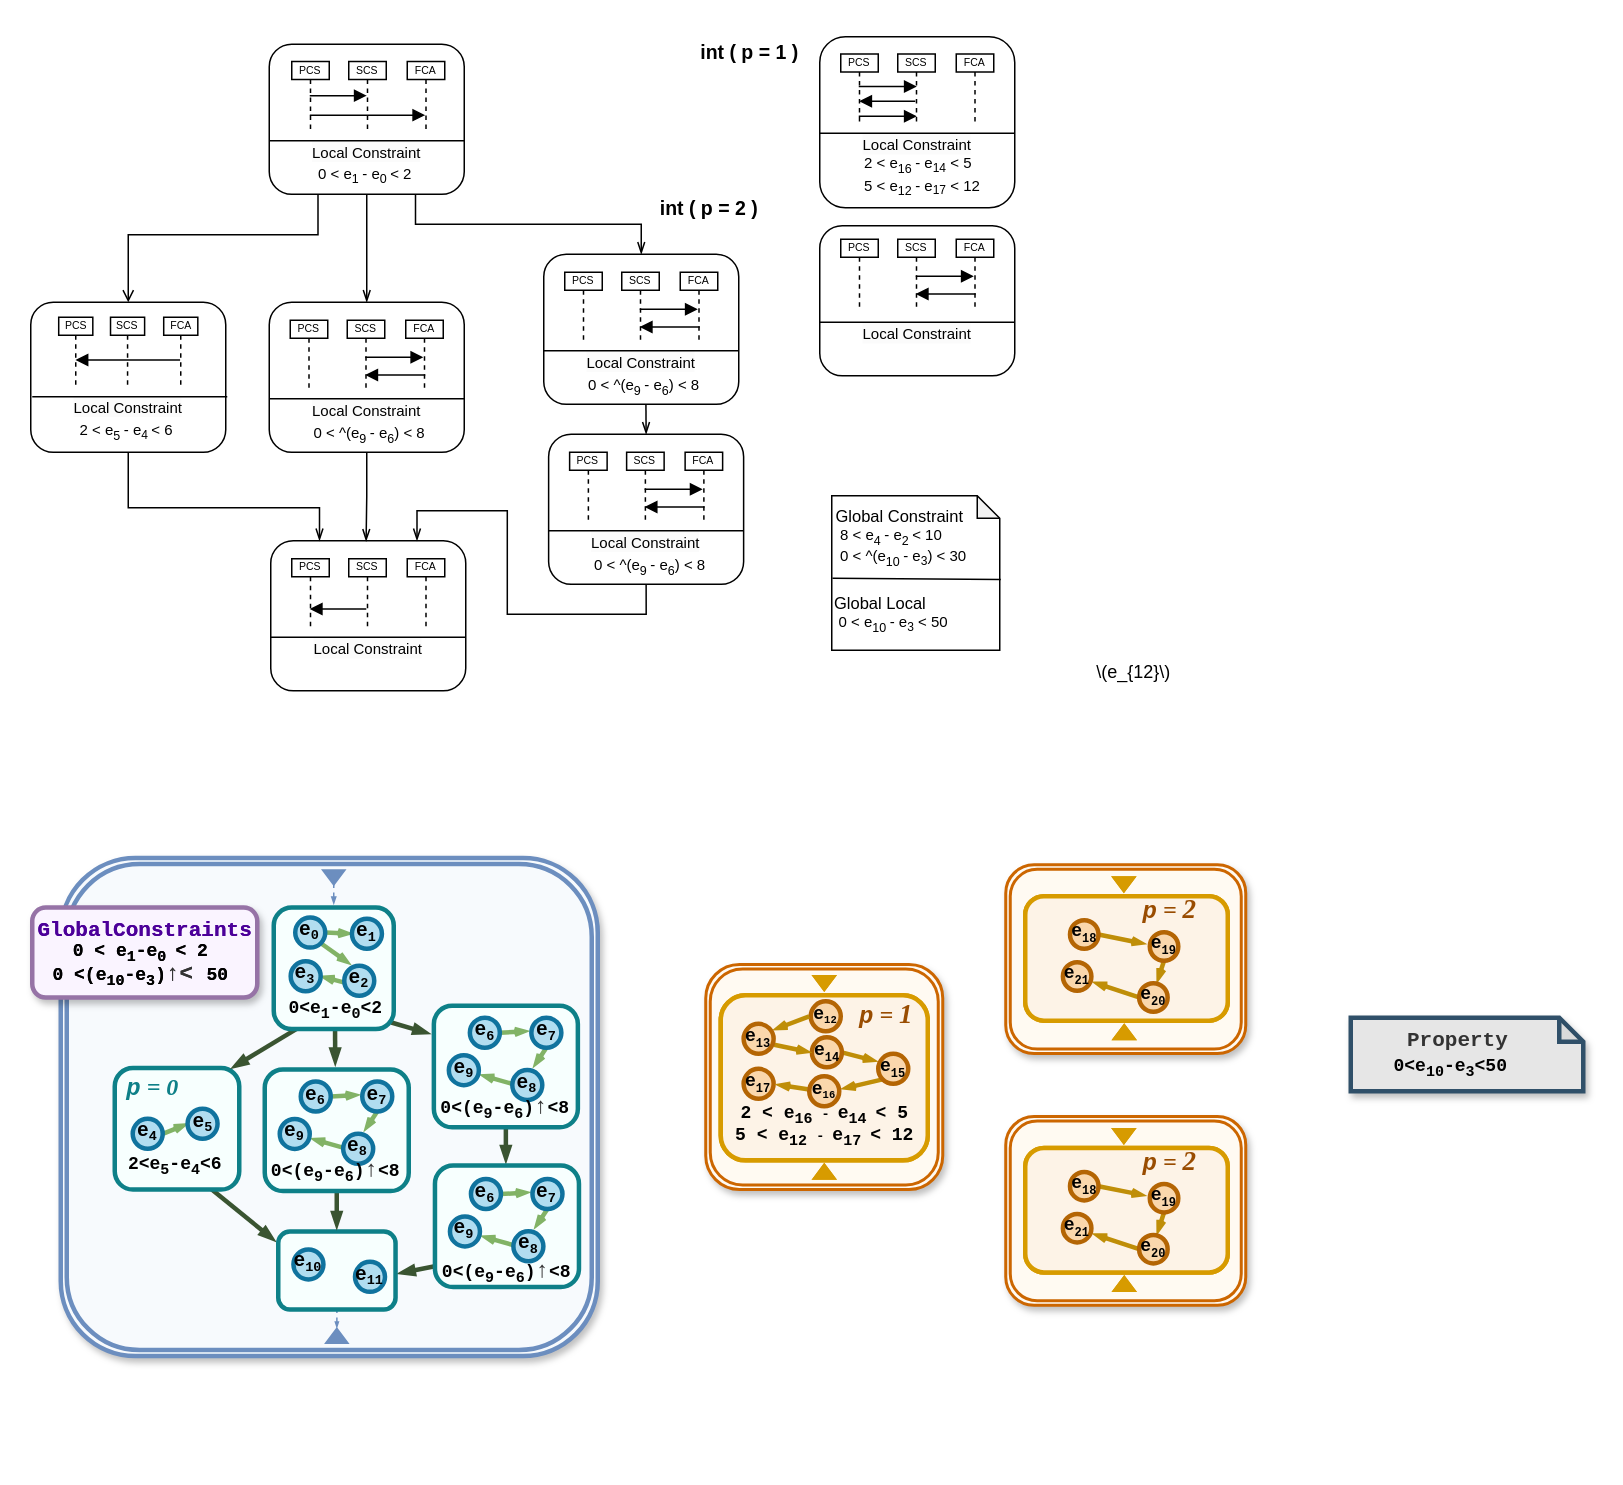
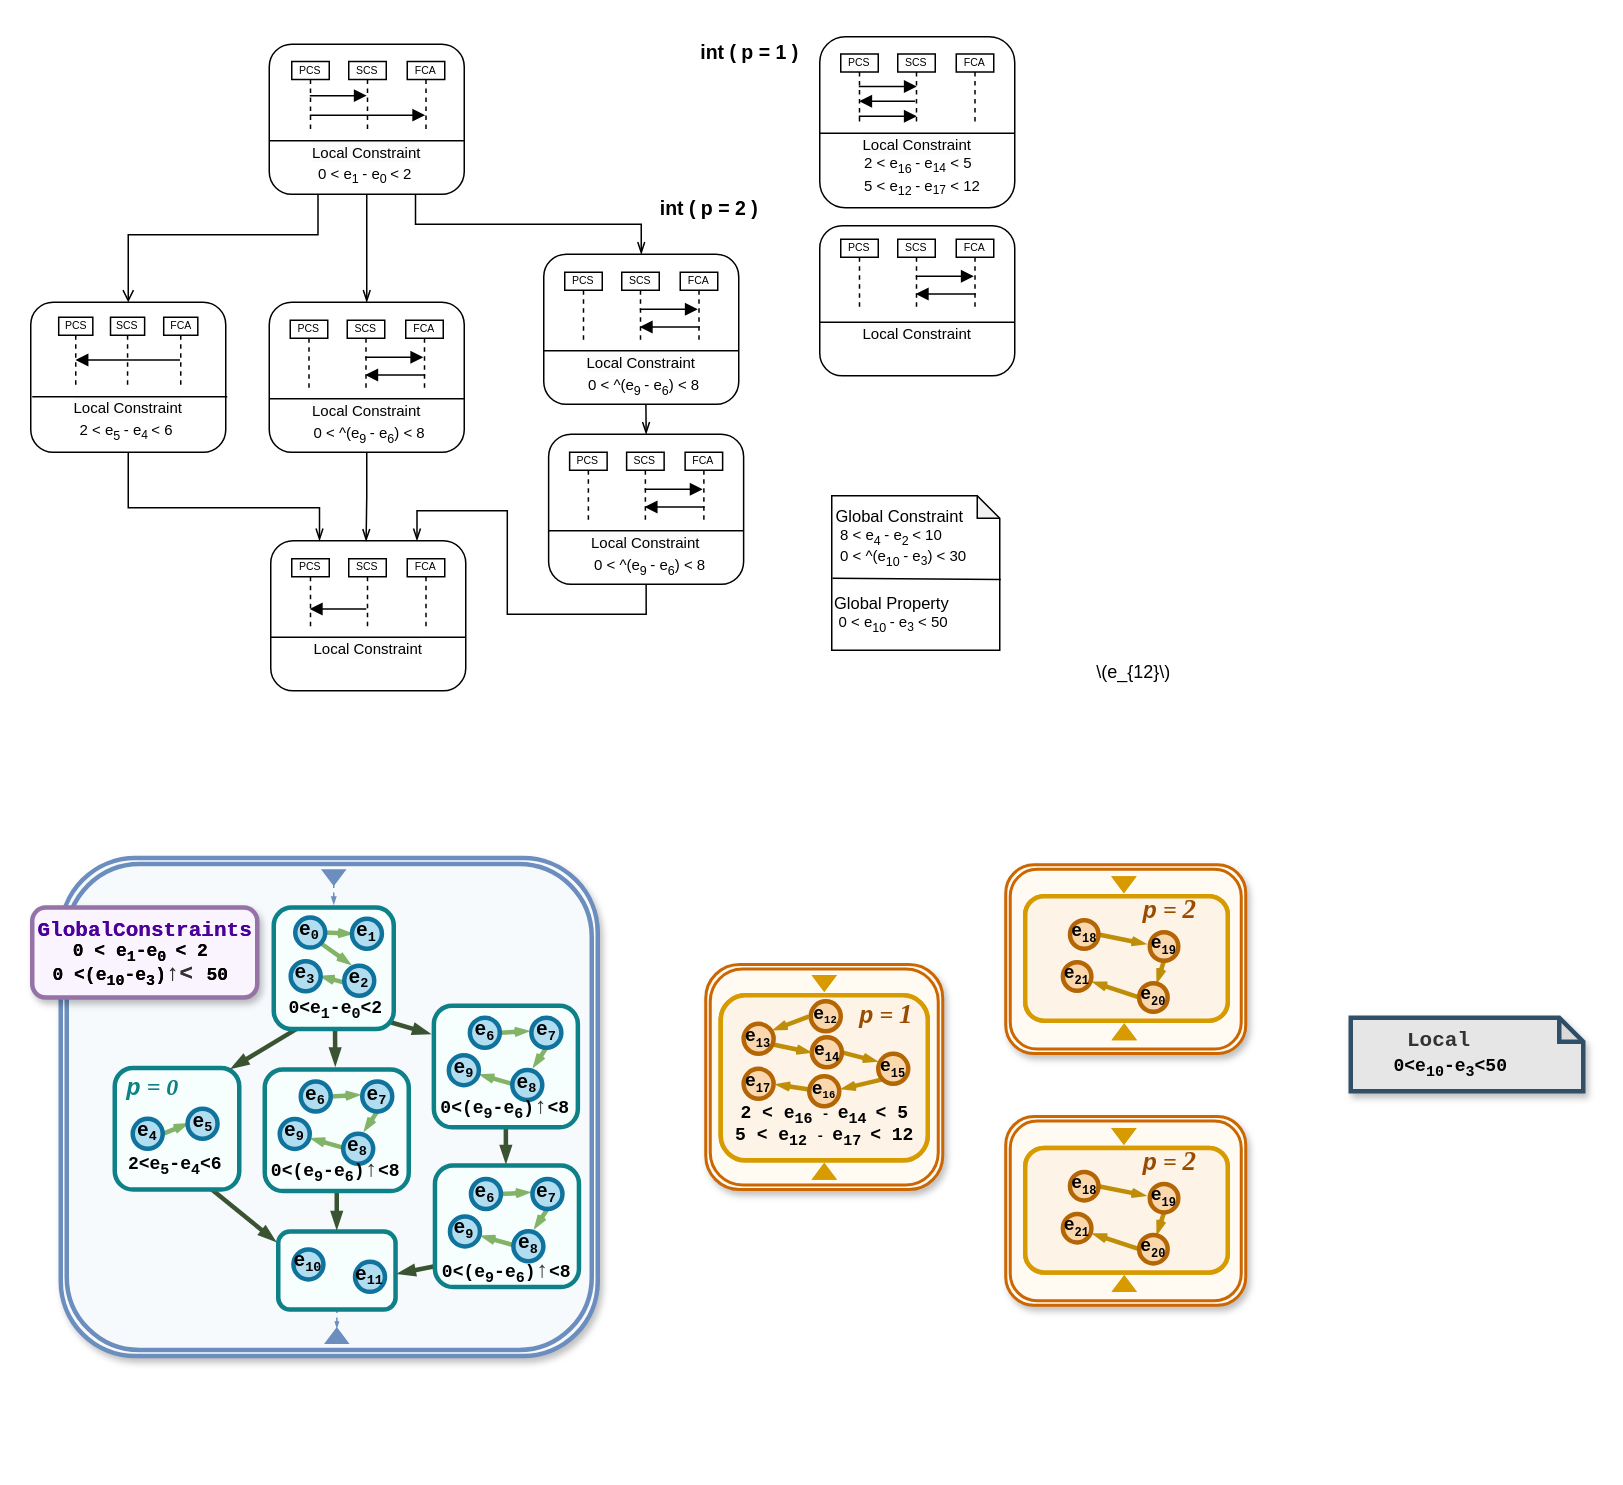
node "Global Local": label "Global Local" -> "Global Property"
node "Property": label "Property" -> "Local"
